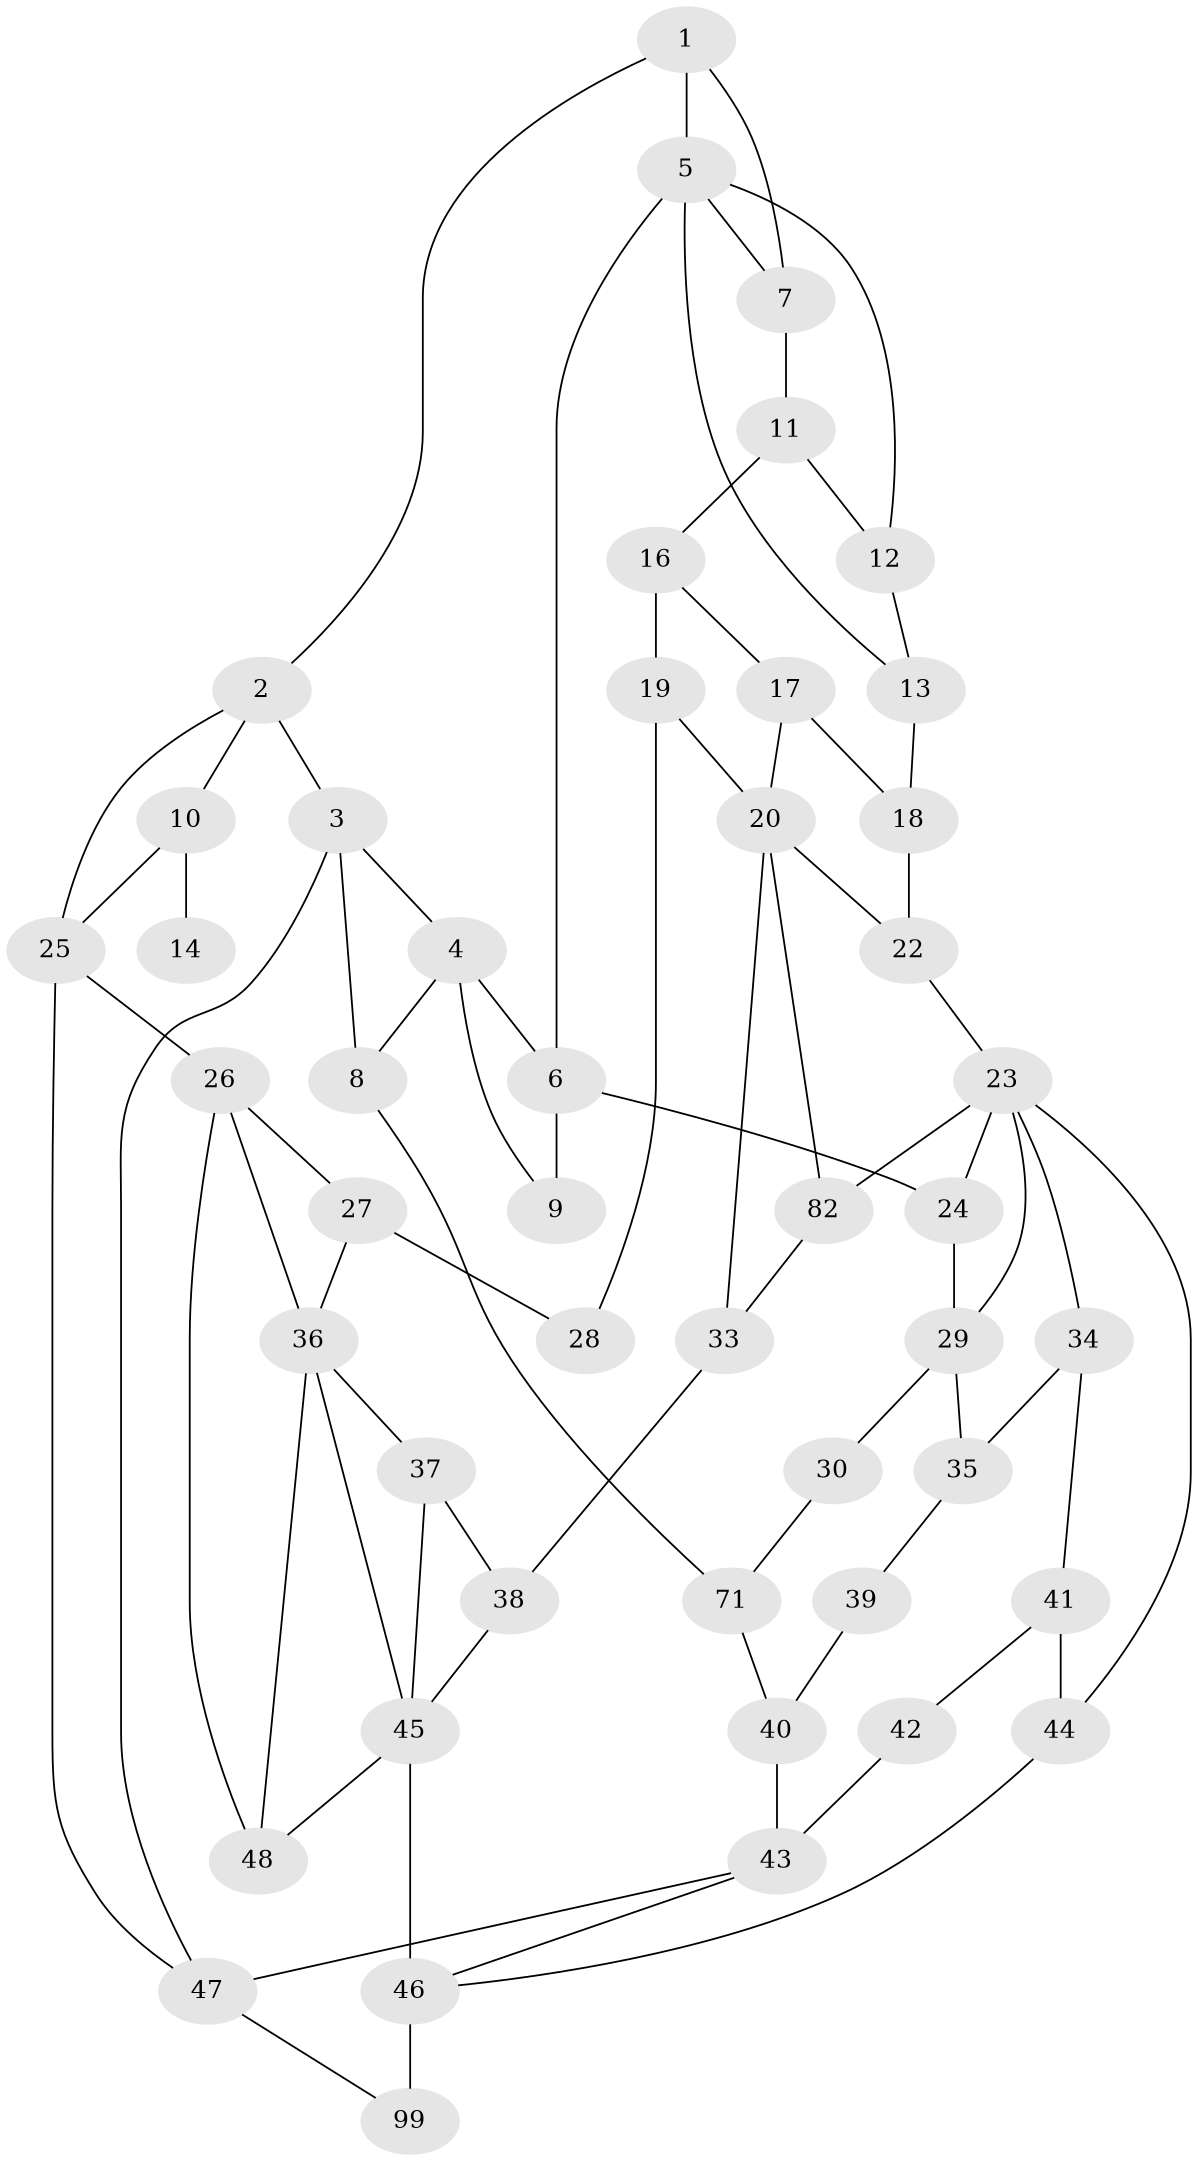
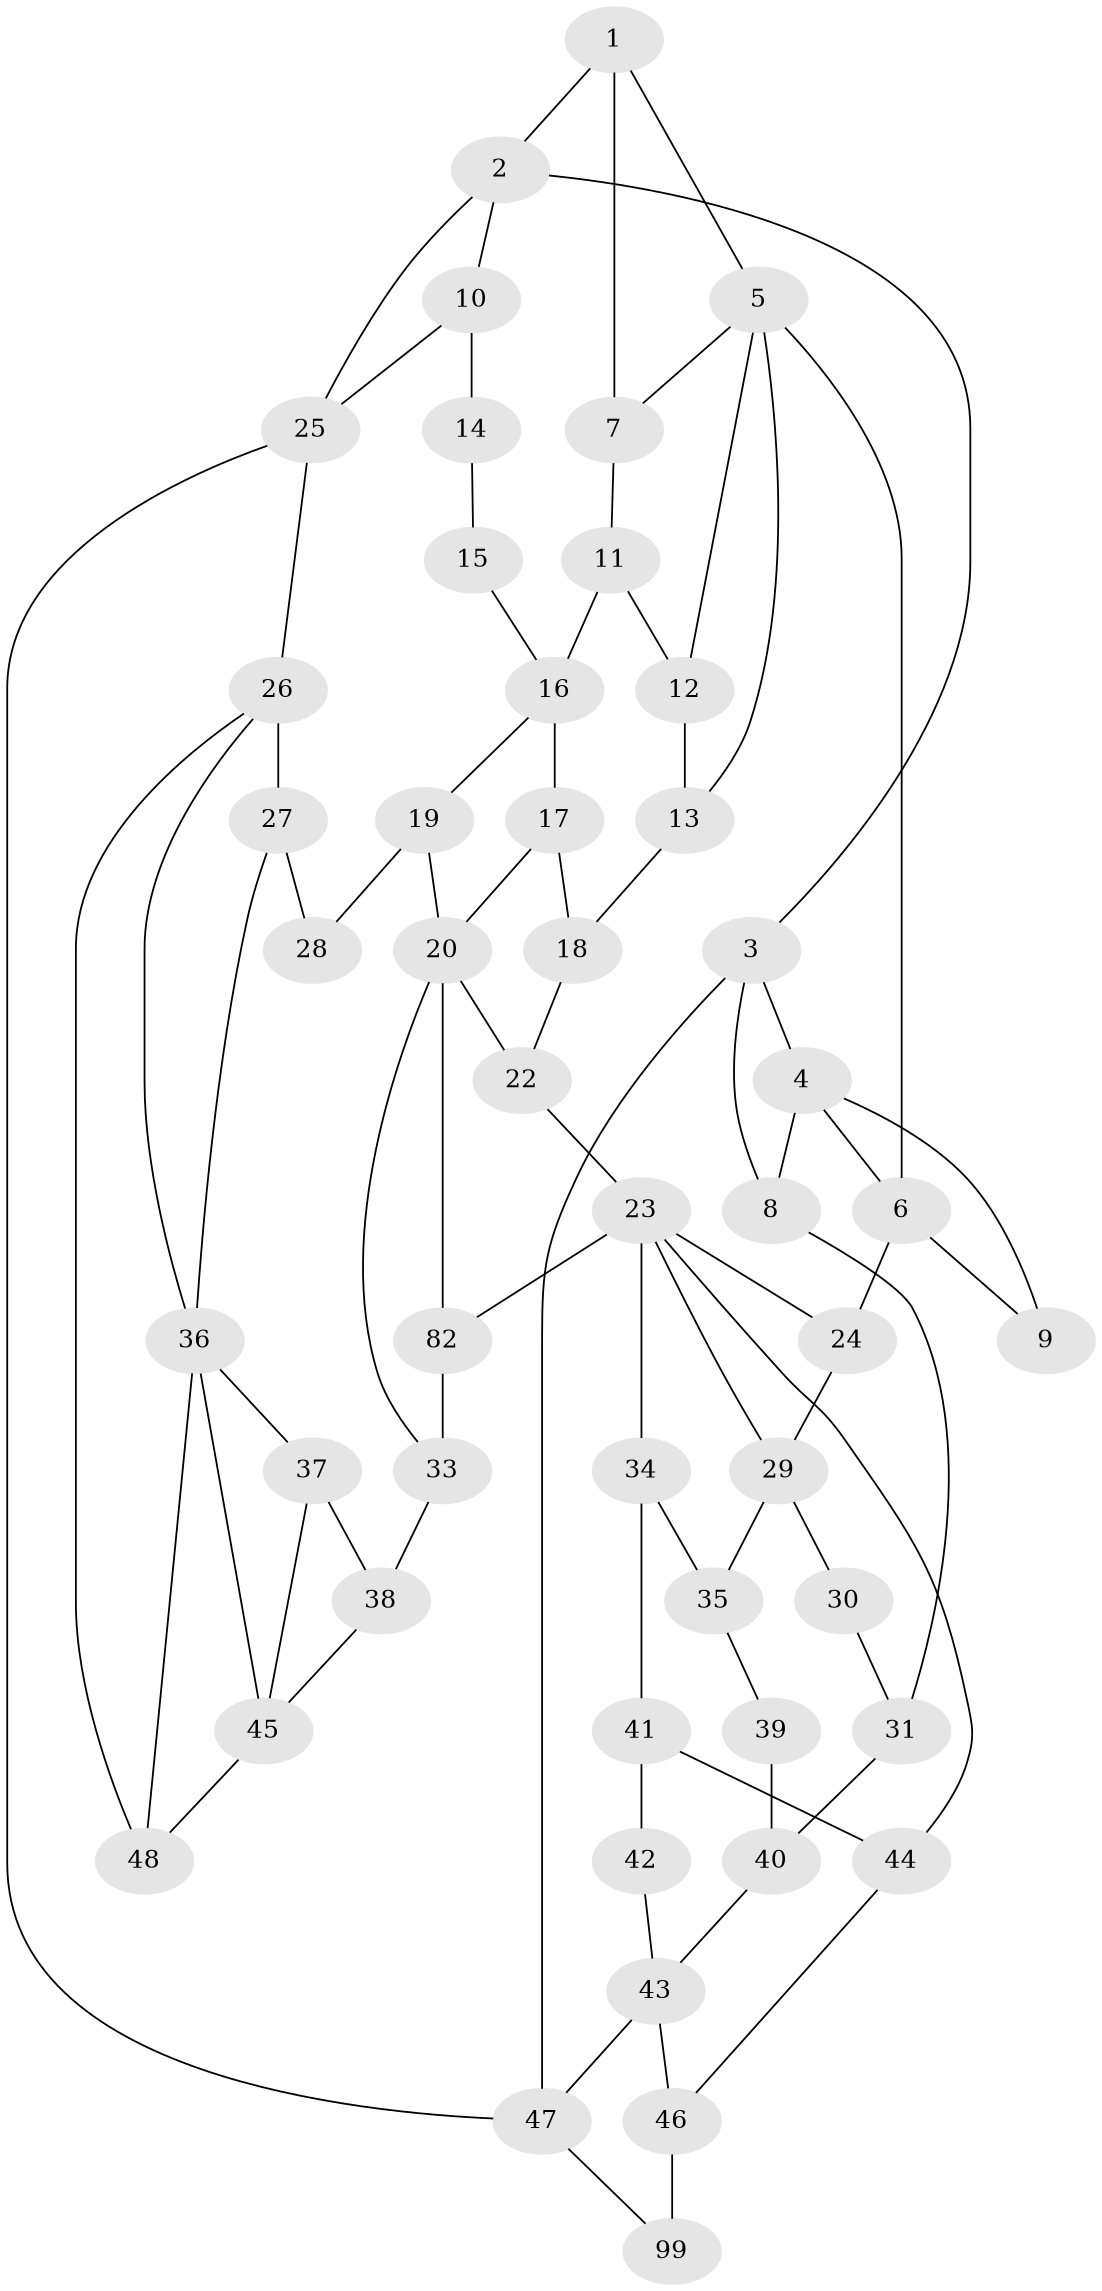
node "15": added
node "71": label "71" -> "31"
edge "45" -- "46": removed
